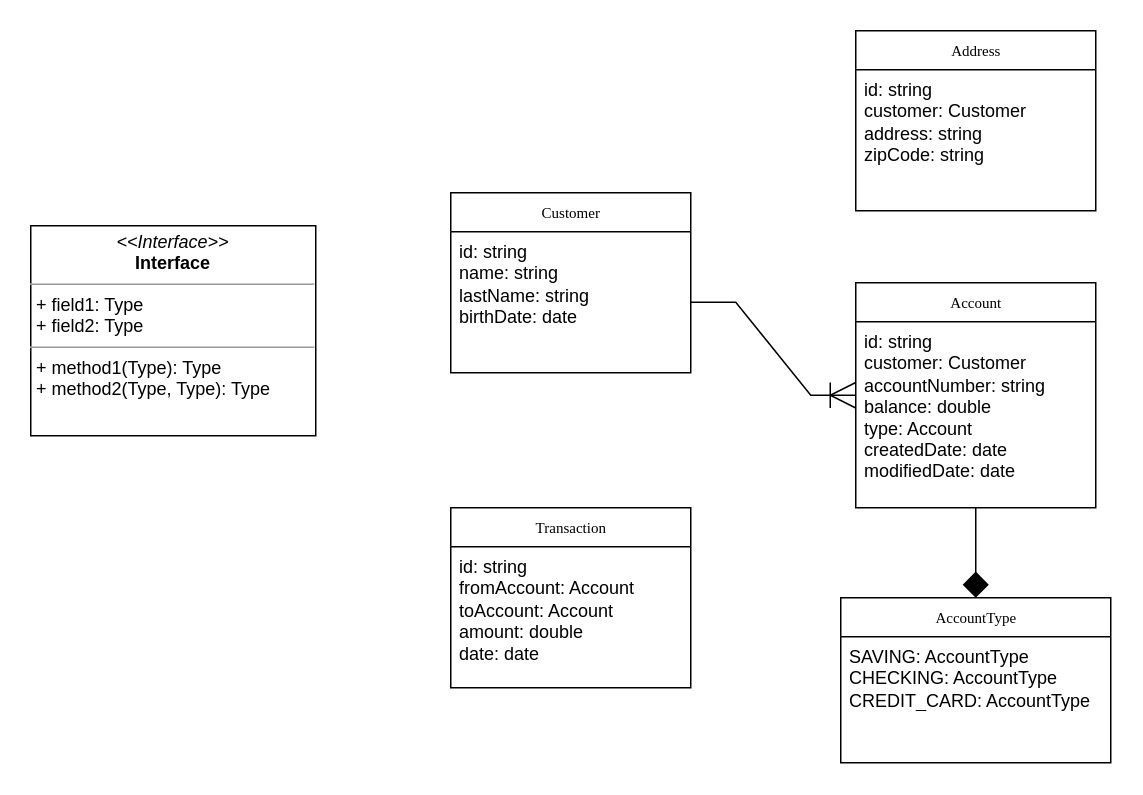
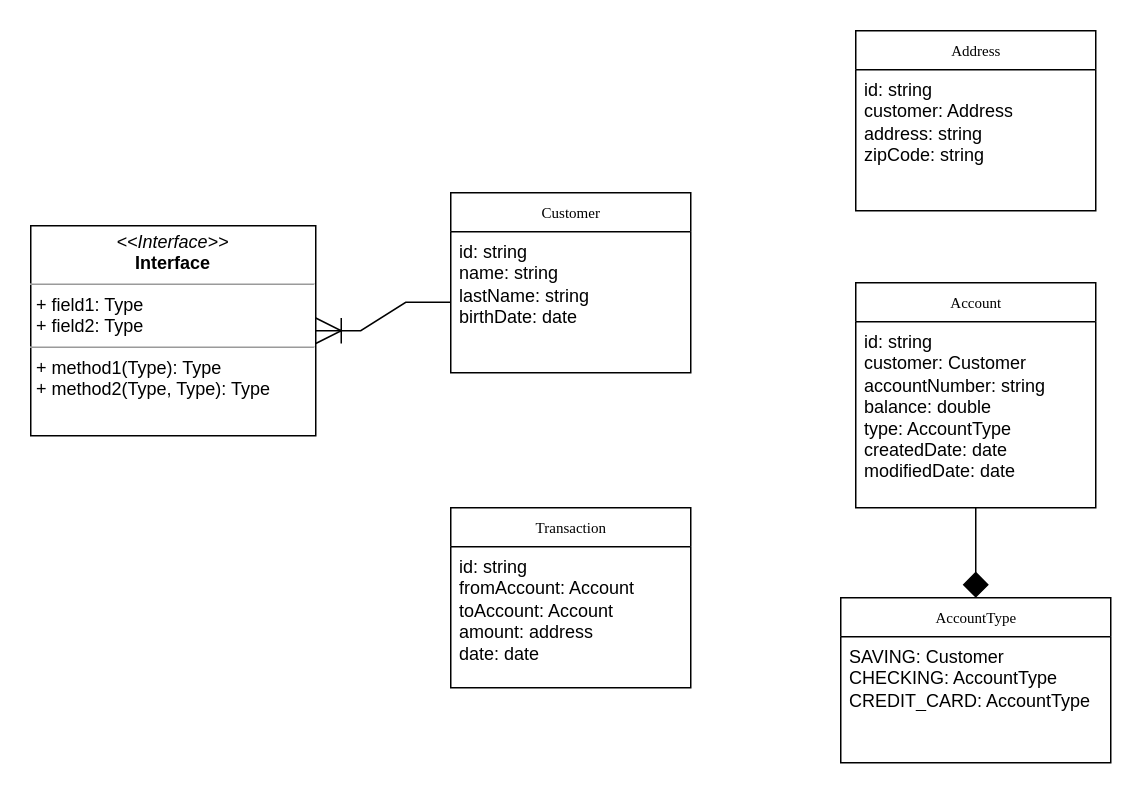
node "id: string customer: Customer address: string zipCode: string": label "id: string customer: Customer address: string zipCode: string" -> "id: string customer: Address address: string zipCode: string"
edge "id: string name: string lastName: string birthDate: date" -> "Account": now "id: string name: string lastName: string birthDate: date" -> "<<Interface>> Interface + field1: Type + field2: Type + method1(Type): Type + method2(Type, Type): Type"
node "id: string customer: Customer accountNumber: string balance: double type: Account createdDate: date modifiedDate: date": label "id: string customer: Customer accountNumber: string balance: double type: Account createdDate: date modifiedDate: date" -> "id: string customer: Customer accountNumber: string balance: double type: AccountType createdDate: date modifiedDate: date"
node "id: string fromAccount: Account toAccount: Account amount: double date: date": label "id: string fromAccount: Account toAccount: Account amount: double date: date" -> "id: string fromAccount: Account toAccount: Account amount: address date: date"
node "SAVING: AccountType CHECKING: AccountType CREDIT_CARD: AccountType": label "SAVING: AccountType CHECKING: AccountType CREDIT_CARD: AccountType" -> "SAVING: Customer CHECKING: AccountType CREDIT_CARD: AccountType"
